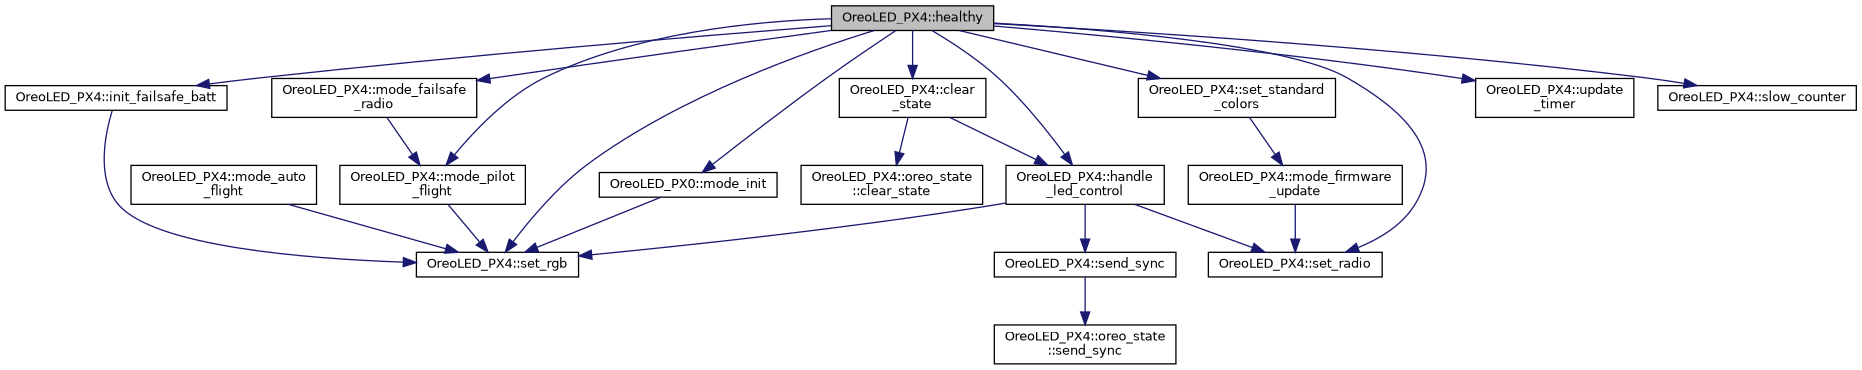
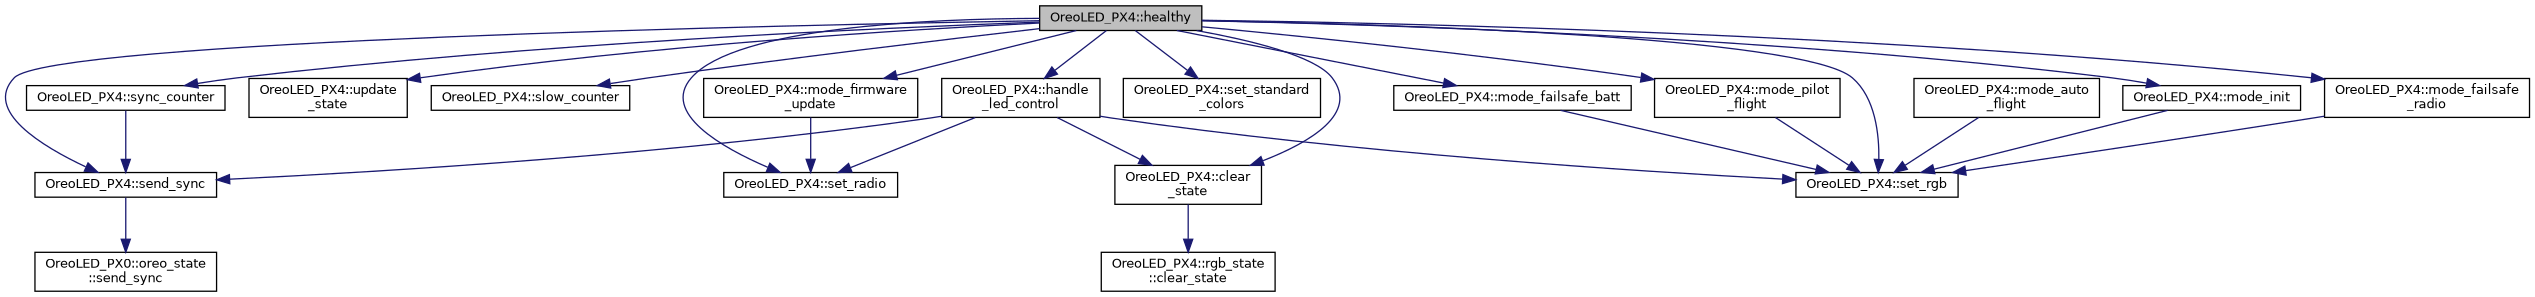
edge "OreoLED_PX4::healthy" -> "OreoLED_PX4::send_sync": added
node "OreoLED_PX4::init_failsafe_batt": label "OreoLED_PX4::init_failsafe_batt" -> "OreoLED_PX4::mode_failsafe_batt"
node "OreoLED_PX4::sync_counter": added
node "OreoLED_PX4::update _timer": label "OreoLED_PX4::update _timer" -> "OreoLED_PX4::update _state"
edge "OreoLED_PX4::mode_failsafe _radio" -> "OreoLED_PX4::mode_pilot _flight": now "OreoLED_PX4::mode_failsafe _radio" -> "OreoLED_PX4::set_rgb"
edge "OreoLED_PX4::set_standard _colors" -> "OreoLED_PX4::mode_firmware _update": now "OreoLED_PX4::healthy" -> "OreoLED_PX4::mode_firmware _update"
edge "OreoLED_PX4::clear _state" -> "OreoLED_PX4::handle _led_control": reversed
node "OreoLED_PX0::mode_init": label "OreoLED_PX0::mode_init" -> "OreoLED_PX4::mode_init"
node "OreoLED_PX4::oreo_state ::clear_state": label "OreoLED_PX4::oreo_state ::clear_state" -> "OreoLED_PX4::rgb_state ::clear_state"
node "OreoLED_PX4::oreo_state ::send_sync": label "OreoLED_PX4::oreo_state ::send_sync" -> "OreoLED_PX0::oreo_state ::send_sync"
